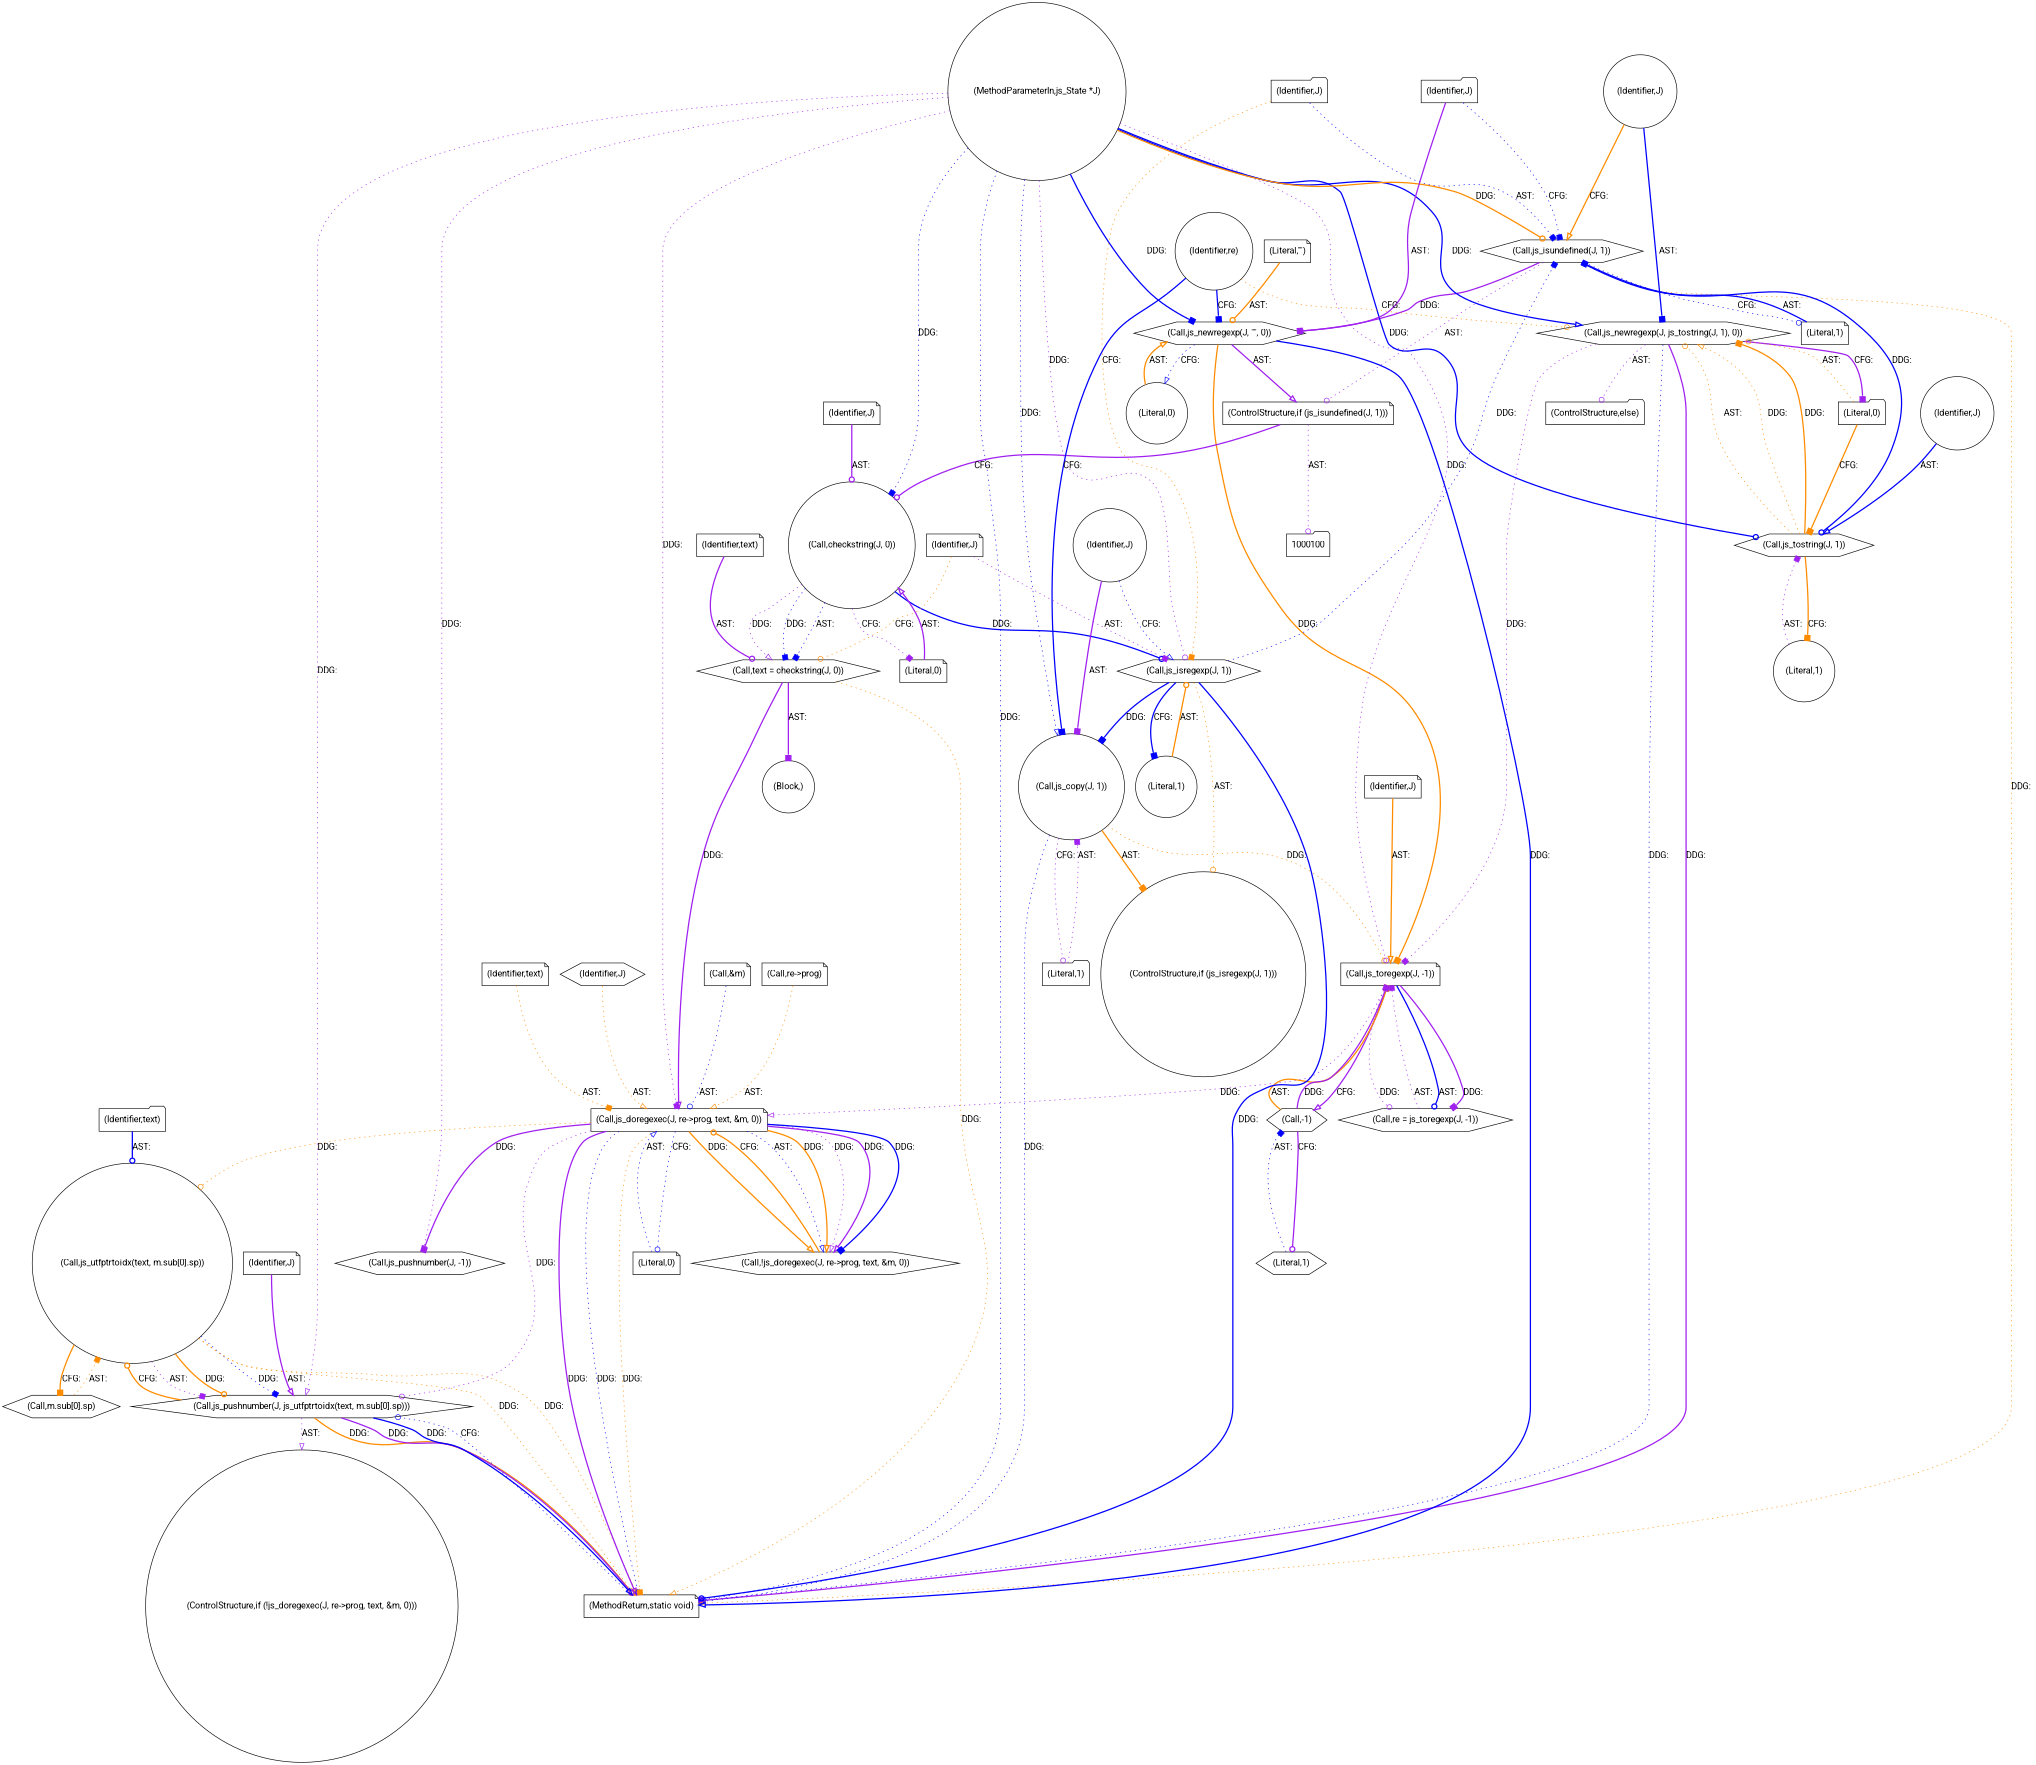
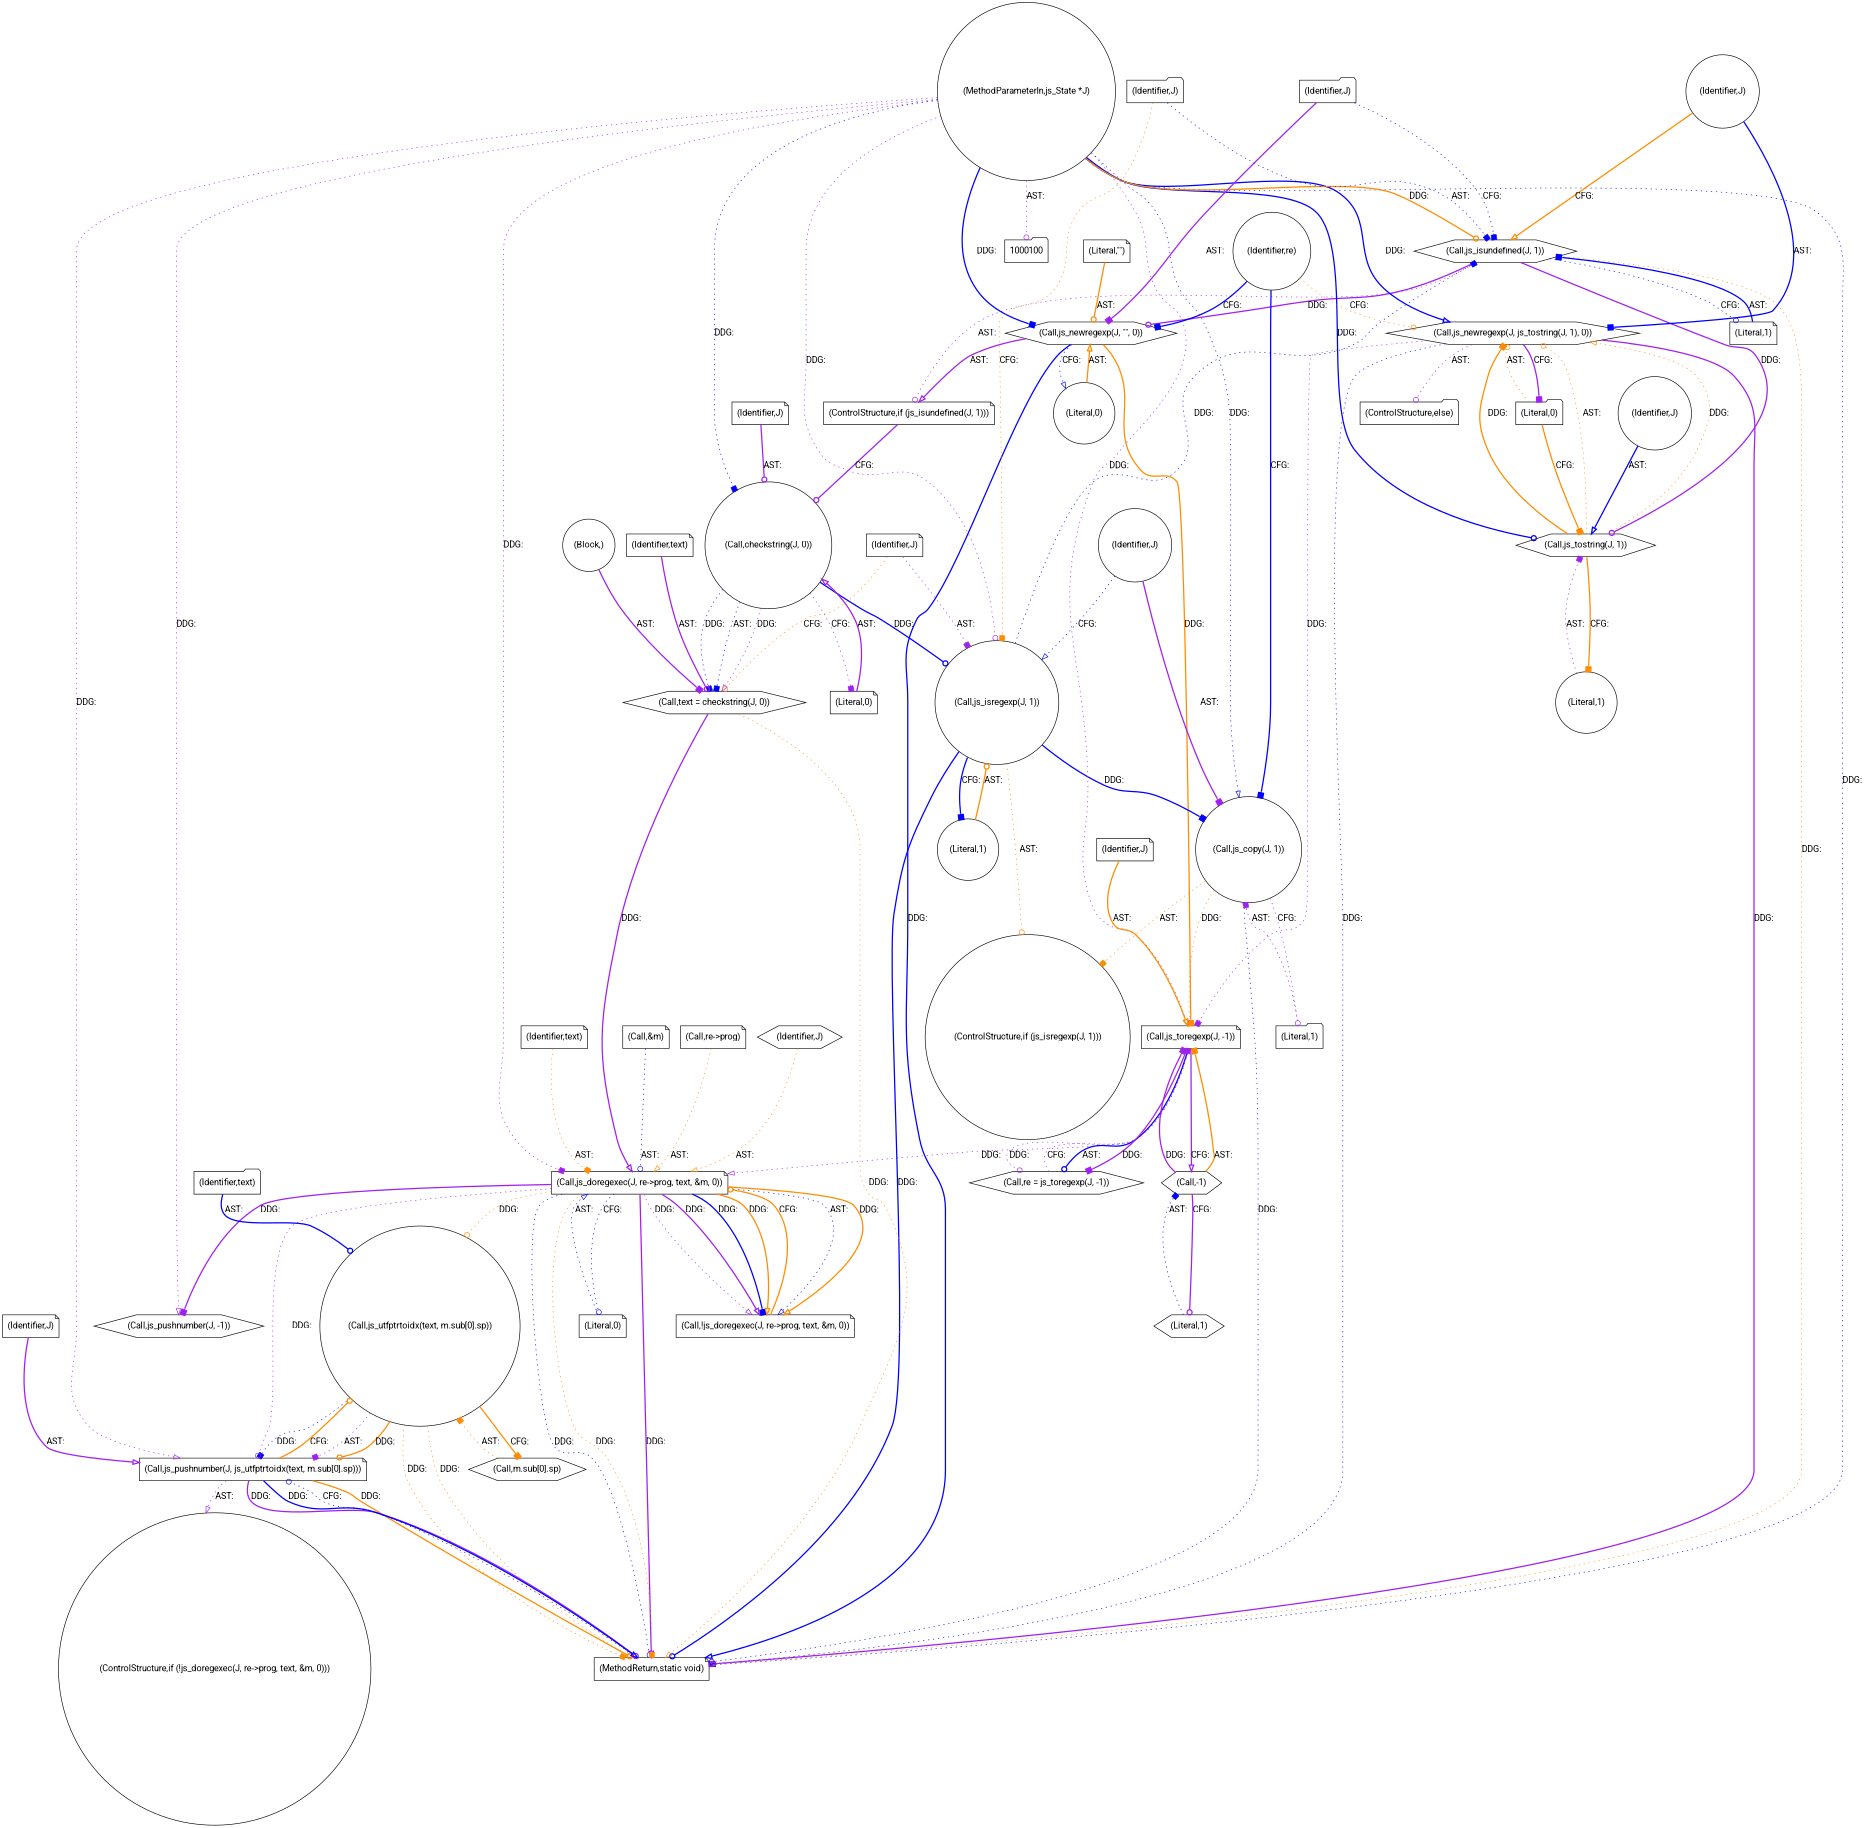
edge "(Call,js_isundefined(J, 1))" -> "(Call,js_tostring(J, 1))": color blue -> purple
edge "(MethodParameterIn,js_State *J)" -> "(Call,js_toregexp(J, -1))": arrowhead odot -> onormal
edge "(ControlStructure,if (js_isundefined(J, 1)))" -> "1000100": now "(MethodParameterIn,js_State *J)" -> "1000100"
node "(Call,js_isregexp(J, 1))": shape hexagon -> circle
edge "(Call,text = checkstring(J, 0))" -> "(Block,)": reversed
edge "(Call,js_copy(J, 1))" -> "(ControlStructure,if (js_isregexp(J, 1)))": style bold -> dotted
edge "(Call,re = js_toregexp(J, -1))" -> "(Call,js_toregexp(J, -1))": label "AST: " -> "CFG: "
node "(Call,!js_doregexec(J, re->prog, text, &m, 0))": shape hexagon -> note
node "(Call,js_pushnumber(J, js_utfptrtoidx(text, m.sub[0].sp)))": shape hexagon -> note
